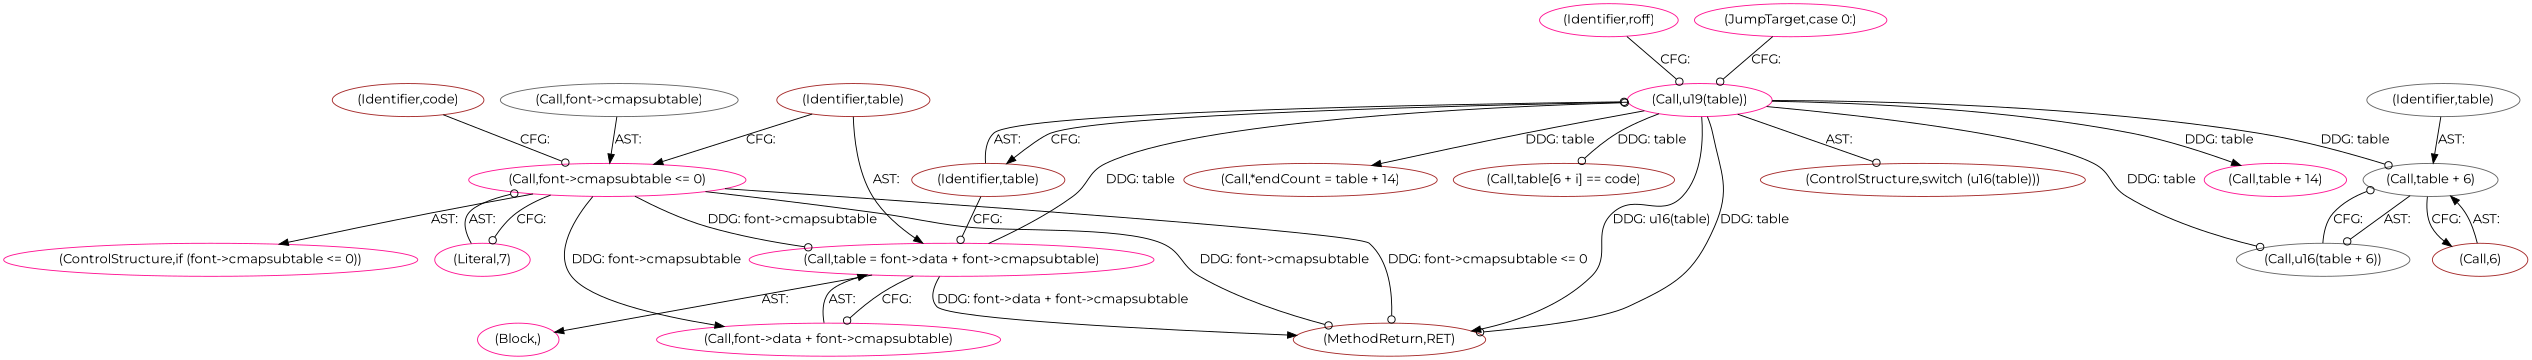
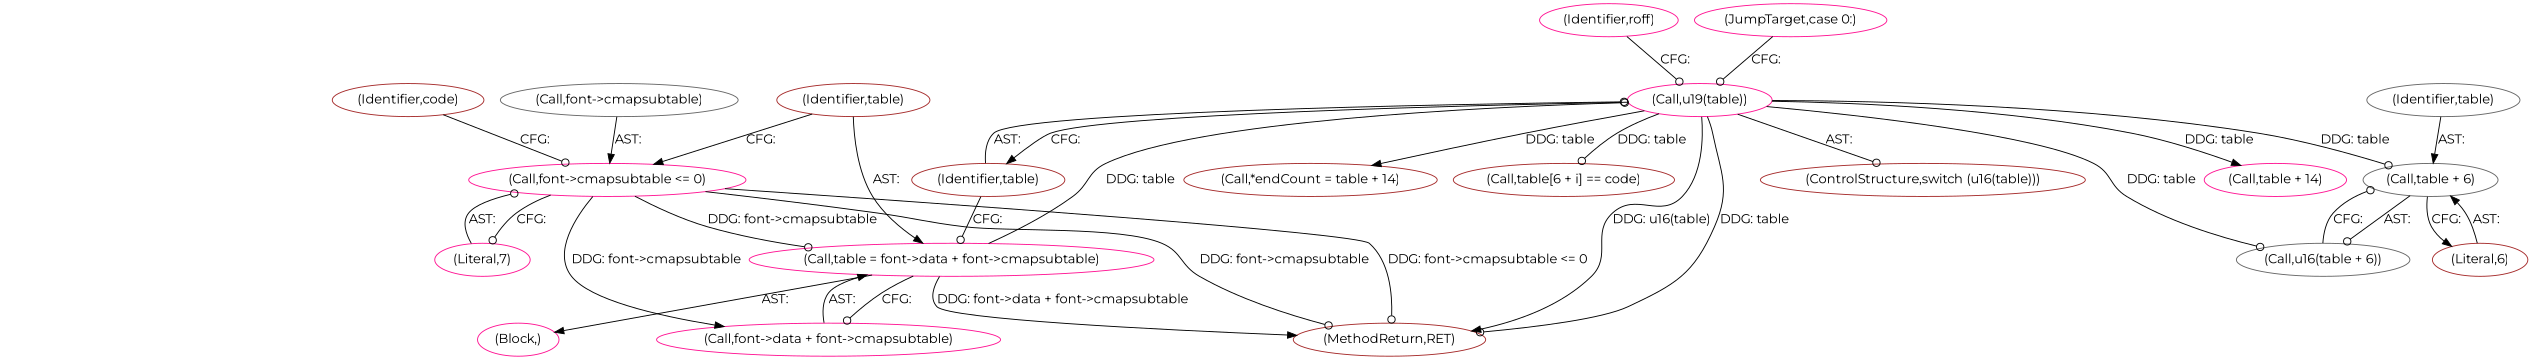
node "(ControlStructure,if (font->cmapsubtable <= 0))": removed
node "(Call,6)": label "(Call,6)" -> "(Literal,6)"
